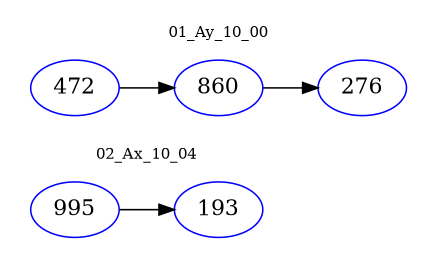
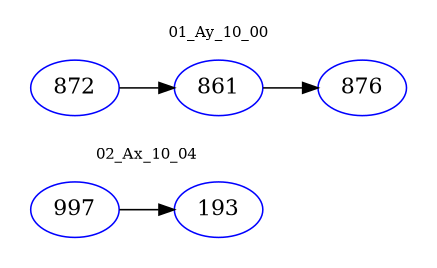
node "472": label "472" -> "872"
node "860": label "860" -> "861"
node "276": label "276" -> "876"
node "995": label "995" -> "997"
